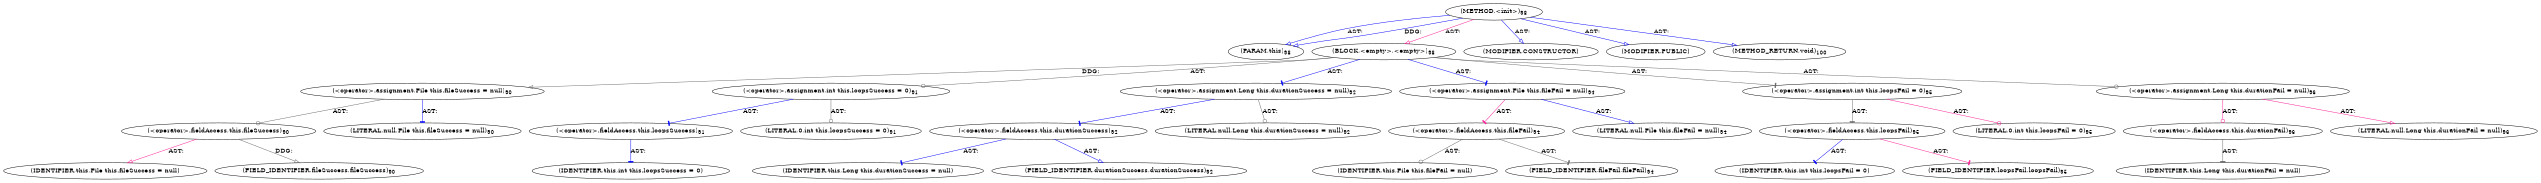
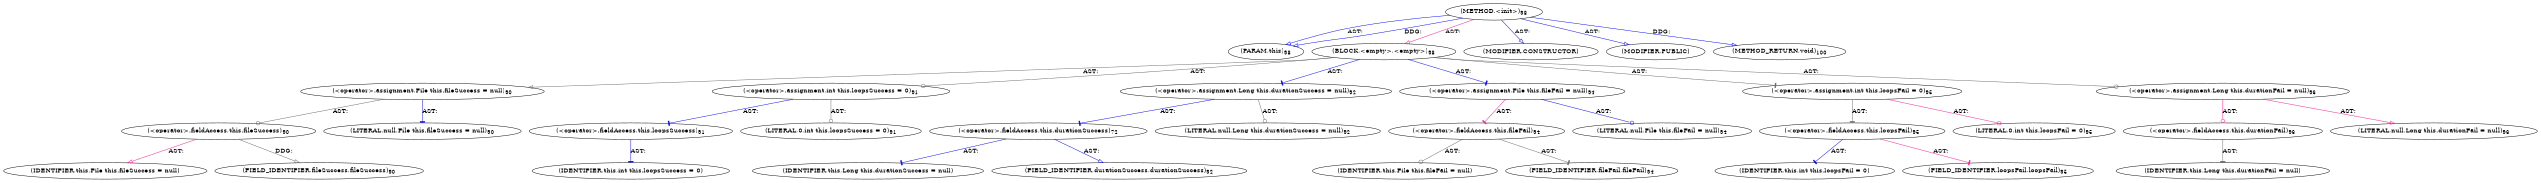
edge "(METHOD,<init>)" -> "(METHOD_RETURN,void)": label "AST: " -> "DDG: "
edge "(BLOCK,<empty>,<empty>)" -> "(<operator>.assignment,File this.fileSuccess = null)": label "DDG: " -> "AST: "
edge "(<operator>.assignment,File this.fileFail = null)" -> "(LITERAL,null,File this.fileFail = null)": arrowhead onormal -> odot
node "(<operator>.fieldAccess,this.durationSuccess)": text "92" -> "72"
